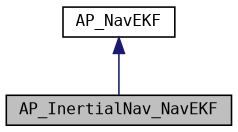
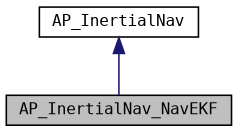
node "AP_NavEKF": label "AP_NavEKF" -> "AP_InertialNav"
